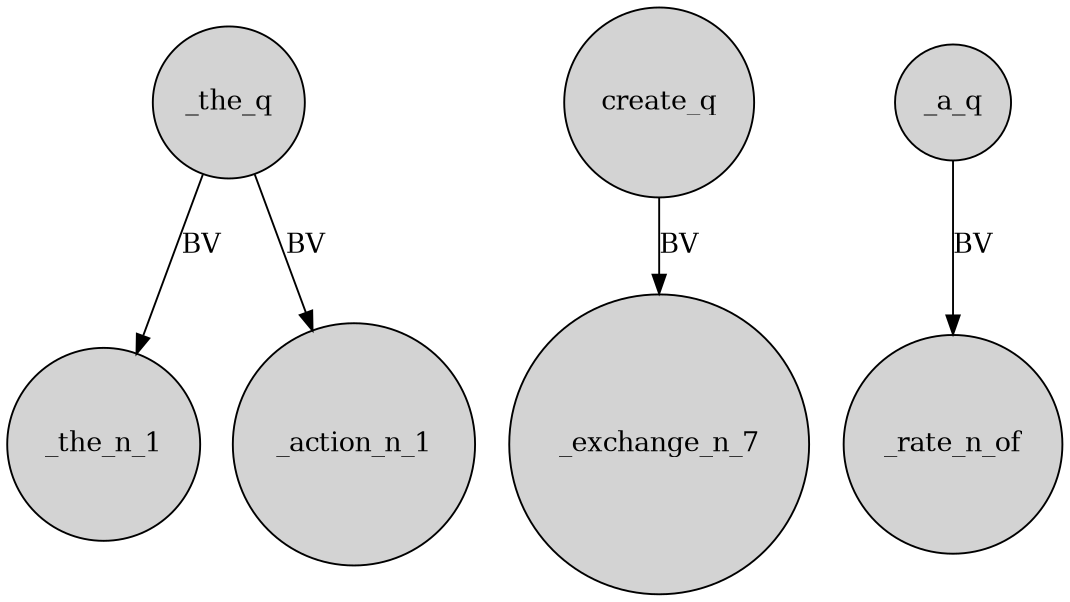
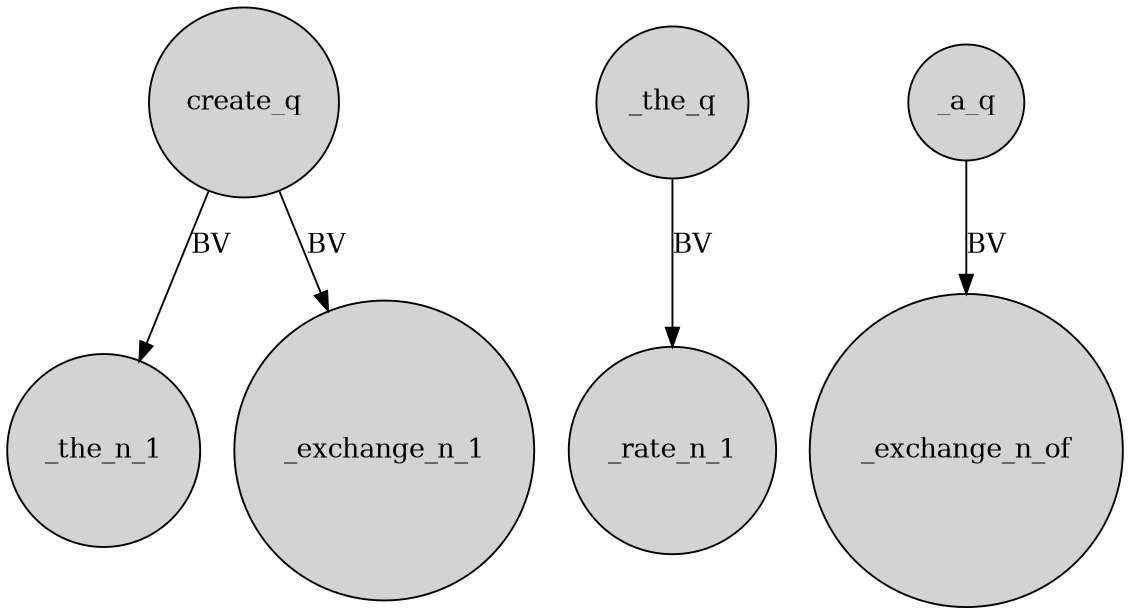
edge "_the_q" -> "_the_n_1": now "create_q" -> "_the_n_1"
node "_action_n_1": label "_action_n_1" -> "_rate_n_1"
node "_exchange_n_7": label "_exchange_n_7" -> "_exchange_n_1"
node "_rate_n_of": label "_rate_n_of" -> "_exchange_n_of"
